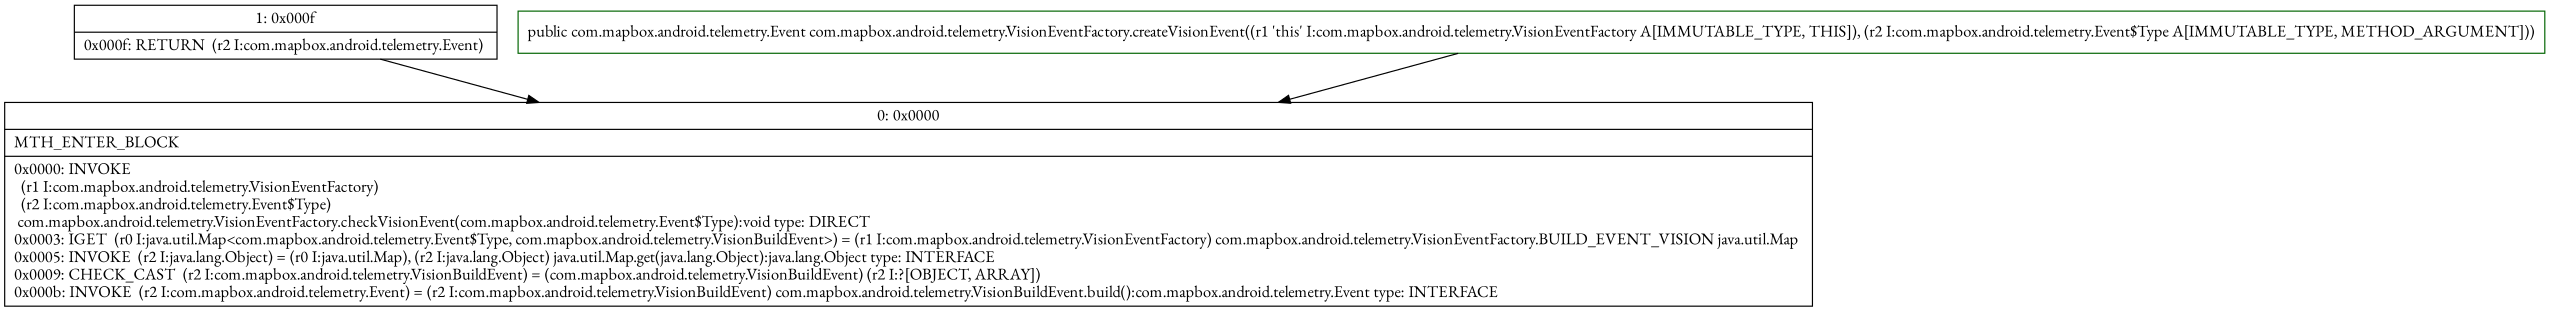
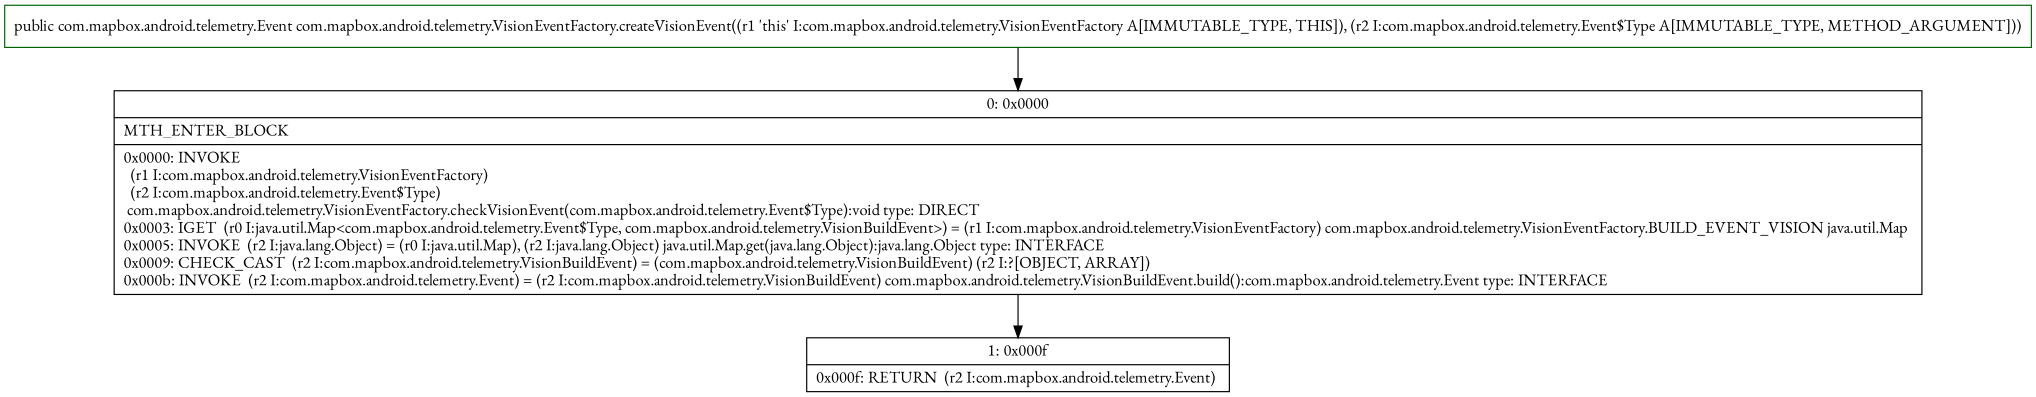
edge "1: 0x000f" -> "0: 0x0000": reversed
